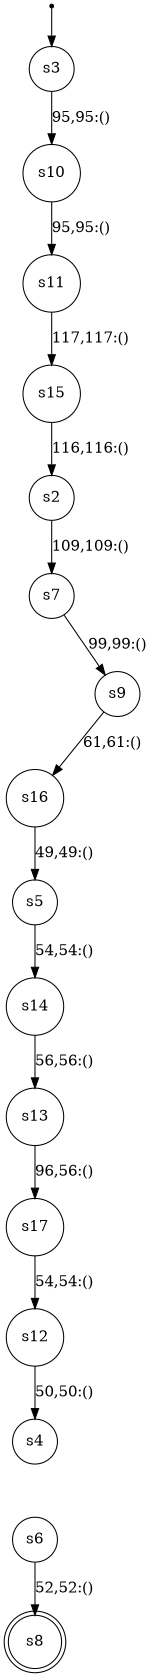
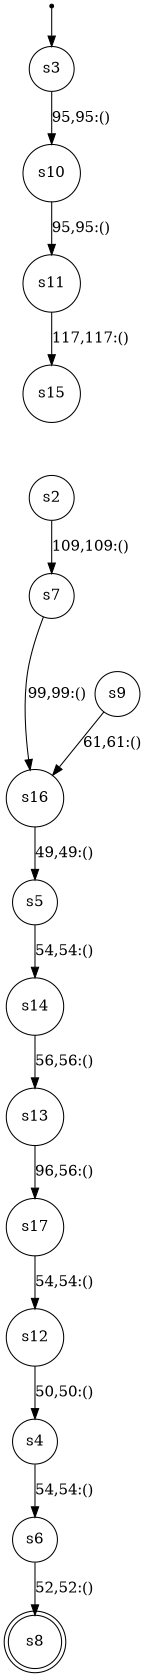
edge "s15" -> "s2": removed, label "116,116:()"
edge "s7" -> "s9": now "s7" -> "s16"
edge "s4" -> "s6": added, label "54,54:()"
